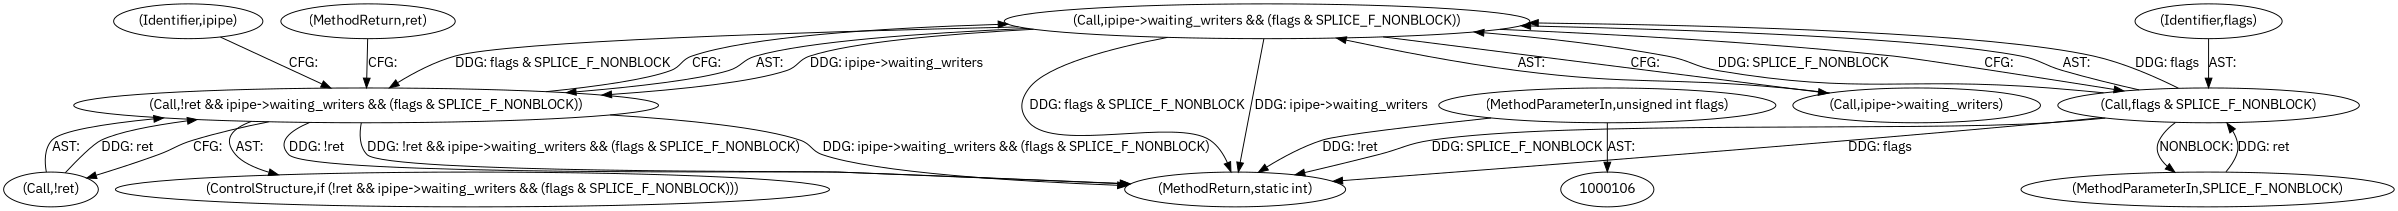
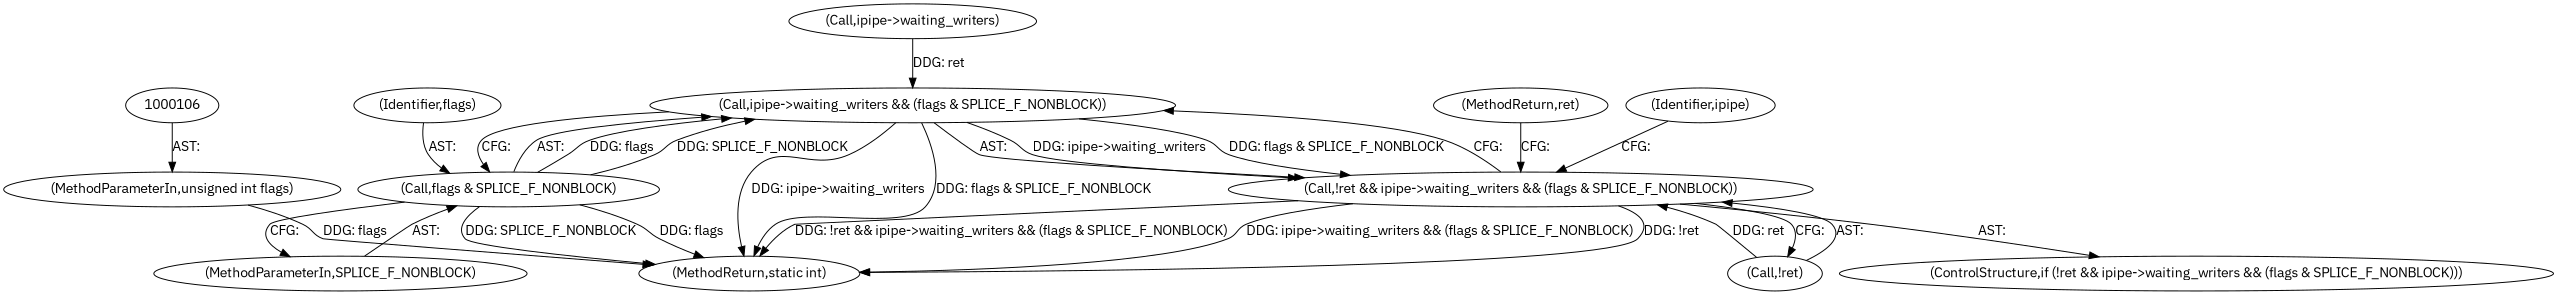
edge "(Call,ipipe->waiting_writers)" -> "(Call,ipipe->waiting_writers && (flags & SPLICE_F_NONBLOCK))": label "AST: " -> "DDG: ret"
edge "(Call,ipipe->waiting_writers && (flags & SPLICE_F_NONBLOCK))" -> "(Call,ipipe->waiting_writers)": removed, label "CFG:"
edge "(MethodParameterIn,unsigned int flags)" -> "1000106": reversed
edge "(MethodParameterIn,unsigned int flags)" -> "(MethodReturn,static int)": label "DDG: !ret" -> "DDG: flags"
edge "(Call,flags & SPLICE_F_NONBLOCK)" -> "(MethodParameterIn,SPLICE_F_NONBLOCK)": label "NONBLOCK: " -> "CFG: "
edge "(MethodParameterIn,SPLICE_F_NONBLOCK)" -> "(Call,flags & SPLICE_F_NONBLOCK)": label "DDG: ret" -> "AST: "
